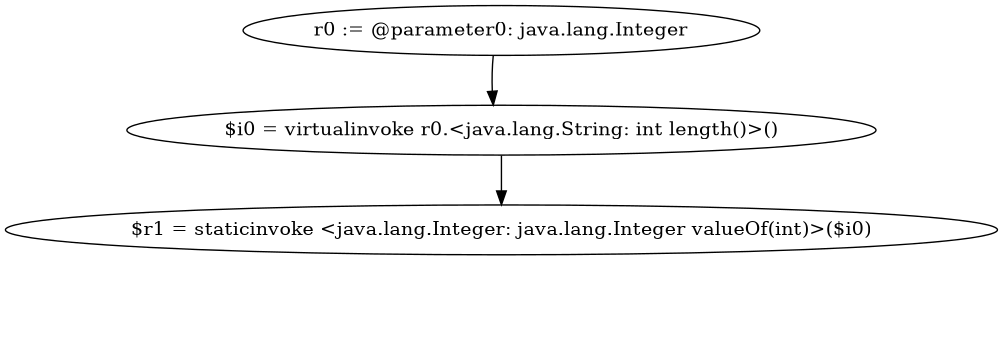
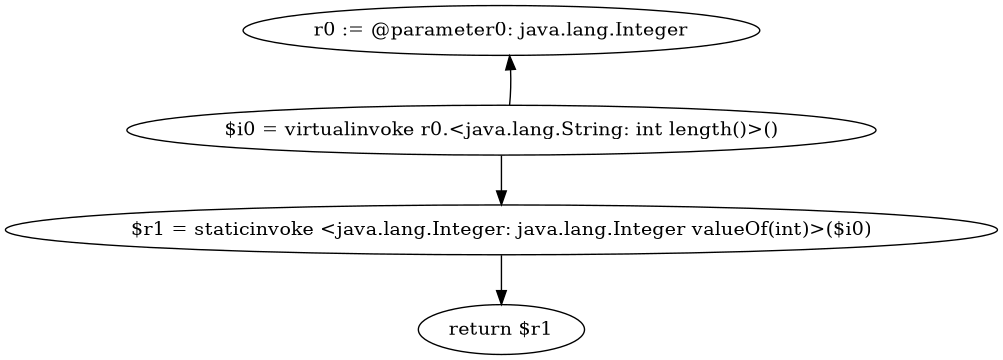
edge "r0 := @parameter0: java.lang.Integer" -> "$i0 = virtualinvoke r0.<java.lang.String: int length()>()": reversed
node "return $r1": added
